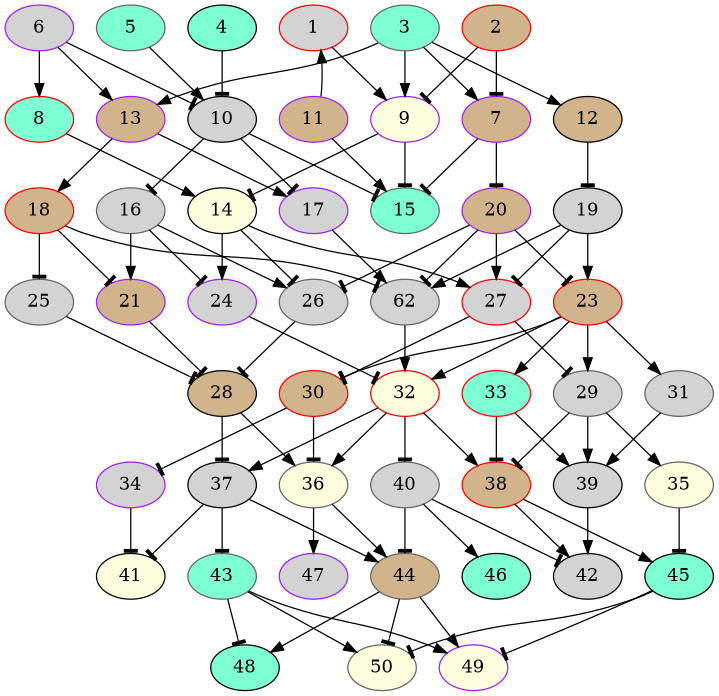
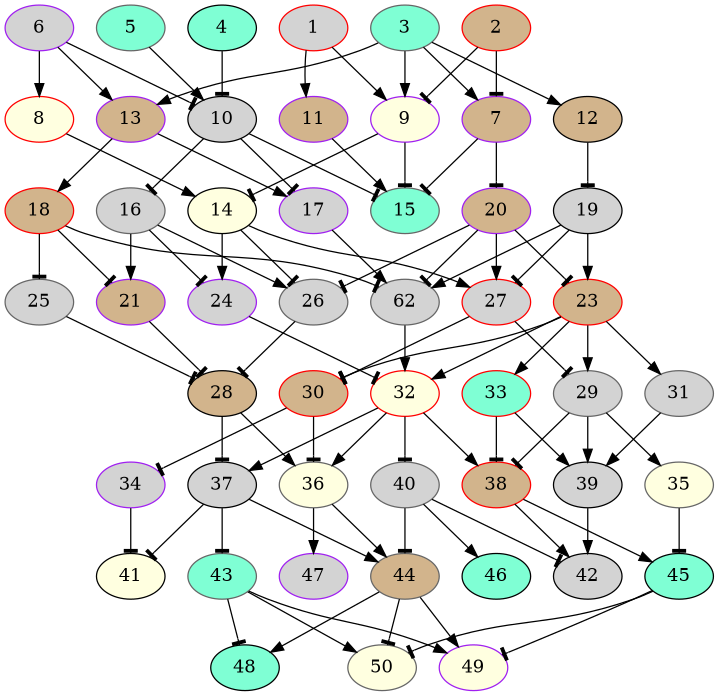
edge "11" -> "1": reversed
node "8": fillcolor aquamarine -> lightyellow
